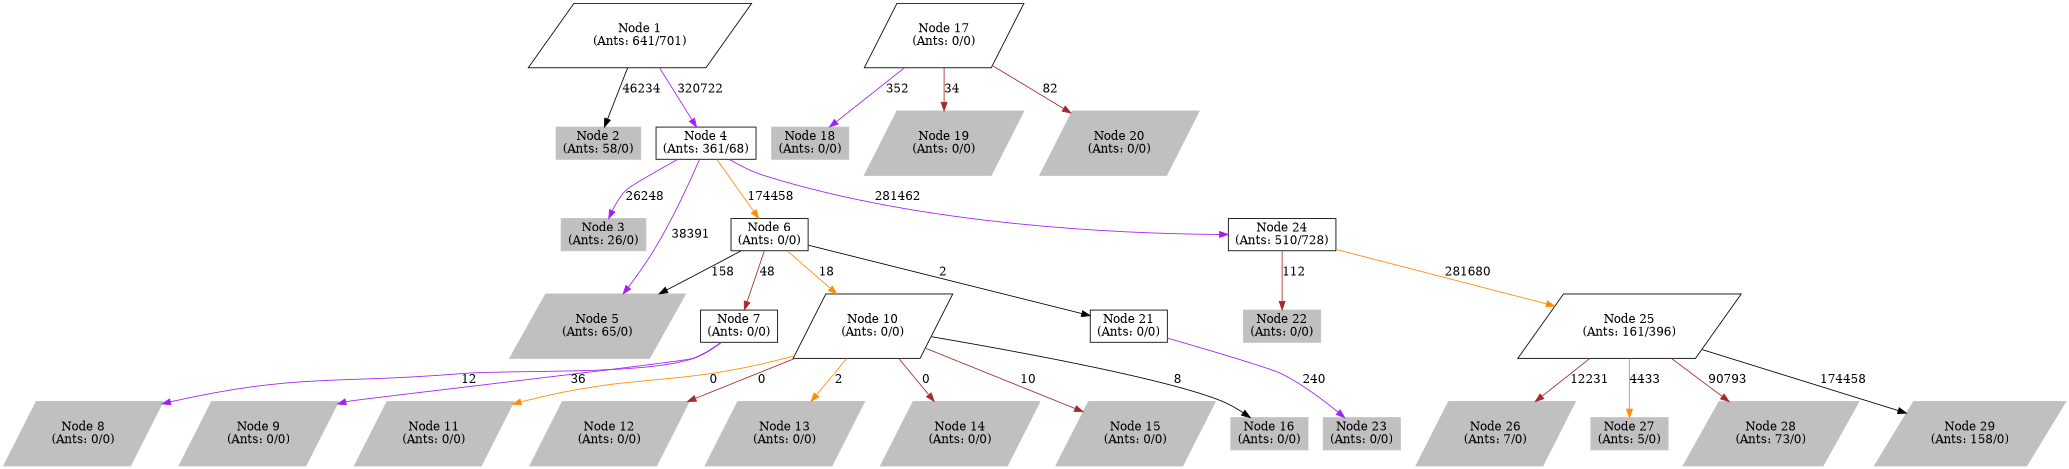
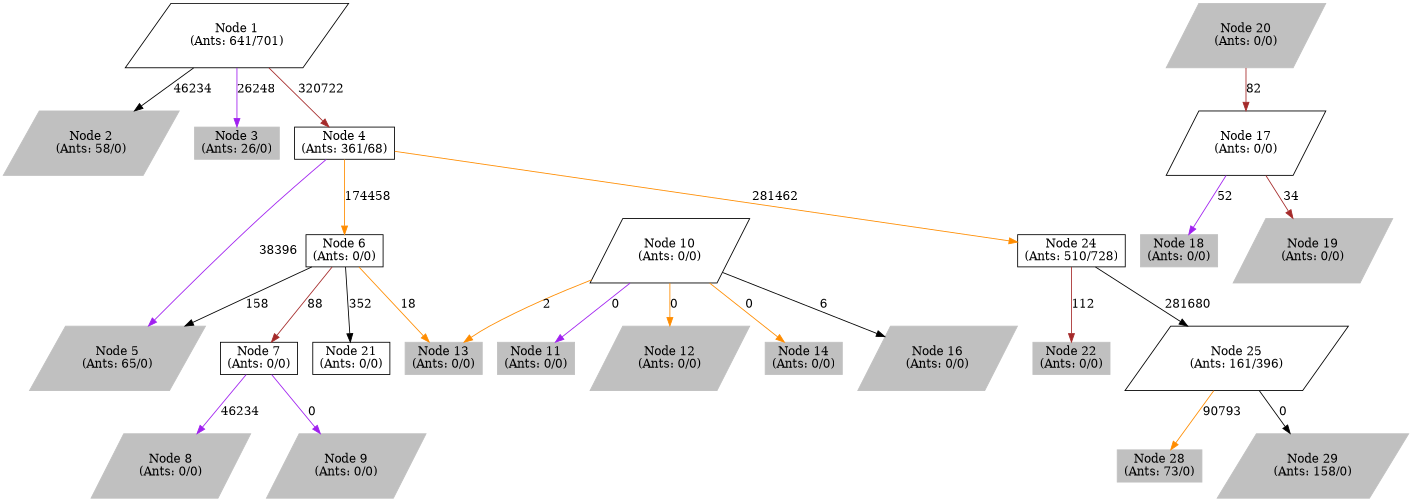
edge "Node 17 (Ants: 0/0)" -> "Node 20 (Ants: 0/0)": reversed
edge "Node 17 (Ants: 0/0)" -> "Node 18 (Ants: 0/0)": label "352" -> "52"
edge "Node 1 (Ants: 641/701)" -> "Node 4 (Ants: 361/68)": color purple -> brown
node "Node 2 (Ants: 58/0)": shape box -> parallelogram
edge "Node 4 (Ants: 361/68)" -> "Node 3 (Ants: 26/0)": now "Node 1 (Ants: 641/701)" -> "Node 3 (Ants: 26/0)"
edge "Node 4 (Ants: 361/68)" -> "Node 24 (Ants: 510/728)": color purple -> darkorange
edge "Node 4 (Ants: 361/68)" -> "Node 5 (Ants: 65/0)": label "38391" -> "38396"
edge "Node 6 (Ants: 0/0)" -> "Node 10 (Ants: 0/0)": now "Node 6 (Ants: 0/0)" -> "Node 13 (Ants: 0/0)"
edge "Node 6 (Ants: 0/0)" -> "Node 7 (Ants: 0/0)": label "48" -> "88"
edge "Node 6 (Ants: 0/0)" -> "Node 21 (Ants: 0/0)": label "2" -> "352"
edge "Node 24 (Ants: 510/728)" -> "Node 25 (Ants: 161/396)": color darkorange -> black
edge "Node 10 (Ants: 0/0)" -> "Node 14 (Ants: 0/0)": color brown -> darkorange
edge "Node 25 (Ants: 161/396)" -> "Node 28 (Ants: 73/0)": color brown -> darkorange
edge "Node 10 (Ants: 0/0)" -> "Node 12 (Ants: 0/0)": color brown -> darkorange
edge "Node 7 (Ants: 0/0)" -> "Node 8 (Ants: 0/0)": label "12" -> "46234"
edge "Node 7 (Ants: 0/0)" -> "Node 9 (Ants: 0/0)": label "36" -> "0"
edge "Node 10 (Ants: 0/0)" -> "Node 11 (Ants: 0/0)": color darkorange -> purple
edge "Node 10 (Ants: 0/0)" -> "Node 16 (Ants: 0/0)": label "8" -> "6"
edge "Node 25 (Ants: 161/396)" -> "Node 29 (Ants: 158/0)": label "174458" -> "0"
node "Node 11 (Ants: 0/0)": shape parallelogram -> box
node "Node 13 (Ants: 0/0)": shape parallelogram -> box
node "Node 14 (Ants: 0/0)": shape parallelogram -> box
node "Node 15 (Ants: 0/0)": removed
node "Node 16 (Ants: 0/0)": shape box -> parallelogram
node "Node 23 (Ants: 0/0)": removed
node "Node 26 (Ants: 7/0)": removed
node "Node 27 (Ants: 5/0)": removed
node "Node 28 (Ants: 73/0)": shape parallelogram -> box
